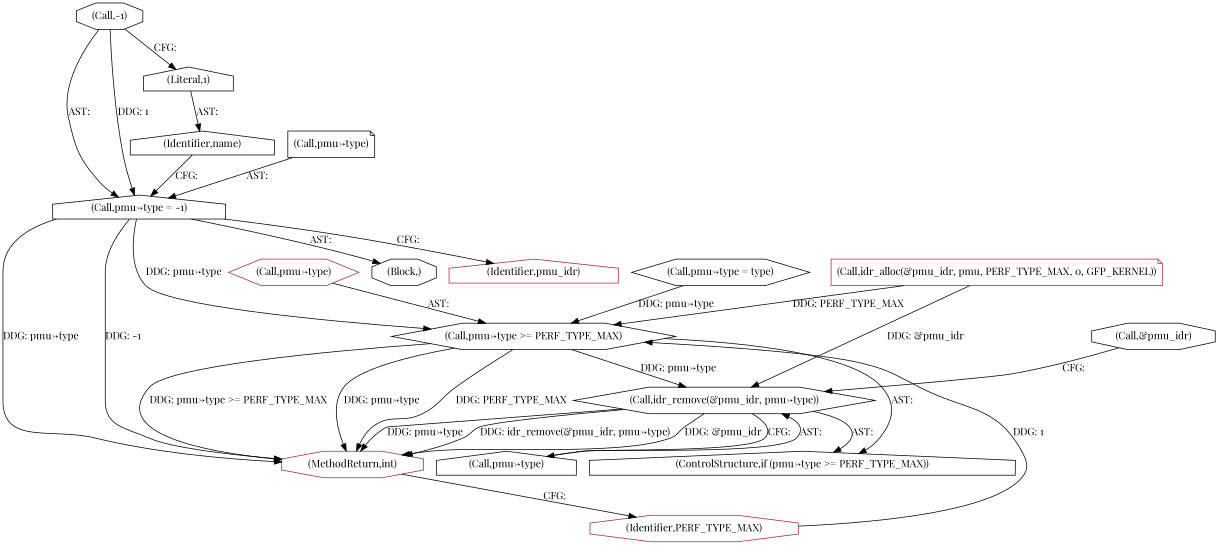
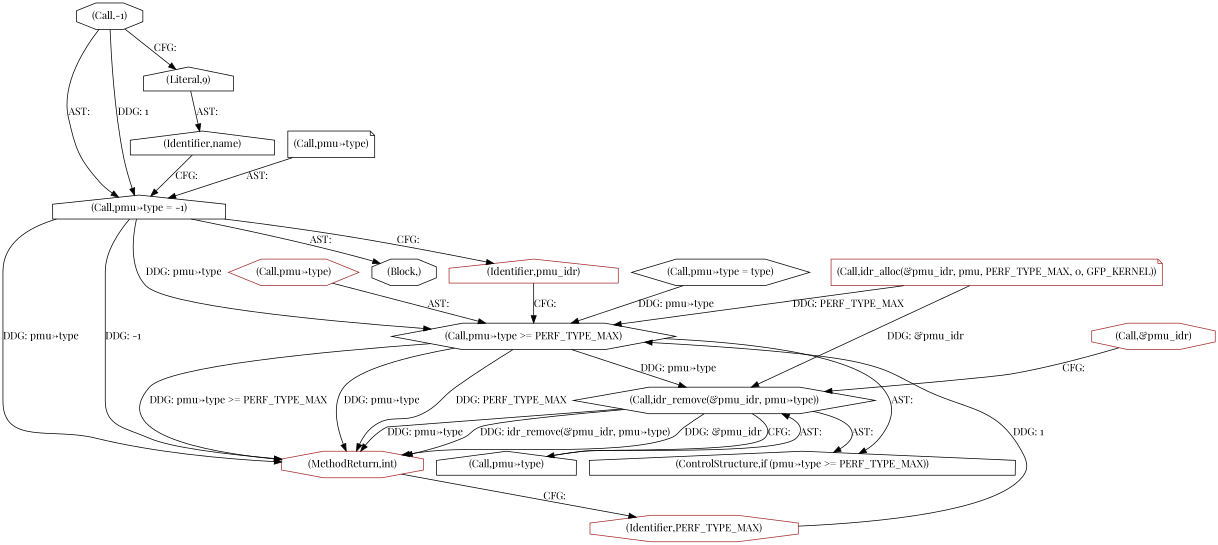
node "(Literal,1)": label "(Literal,1)" -> "(Literal,9)"
edge "(Identifier,pmu_idr)" -> "(Call,pmu->type >= PERF_TYPE_MAX)": added, label "CFG:"
node "(Call,&pmu_idr)": color black -> brown
